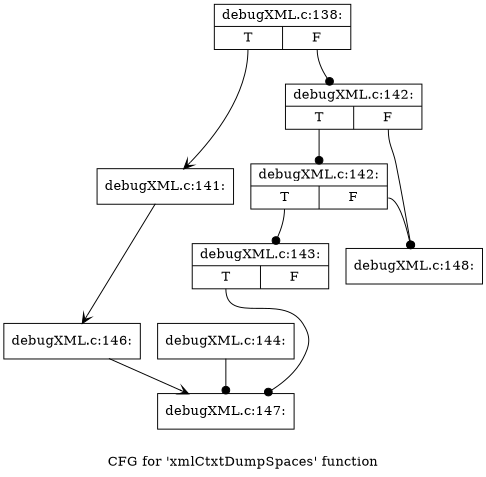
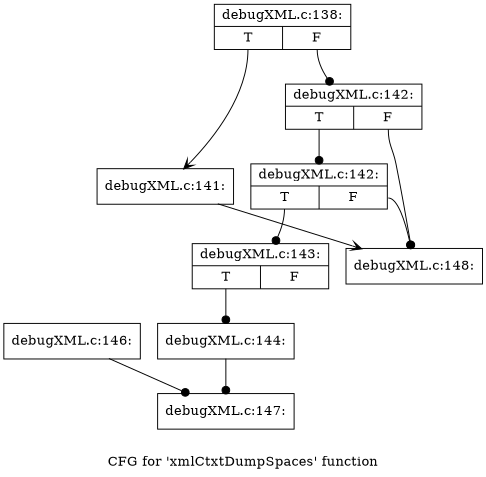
edge "debugXML.c:141:" -> "debugXML.c:146:": now "debugXML.c:141:" -> "debugXML.c:148:"
edge "debugXML.c:143:" -> "debugXML.c:147:": now "debugXML.c:143:" -> "debugXML.c:144:"
edge "debugXML.c:146:" -> "debugXML.c:147:": arrowhead vee -> dot
